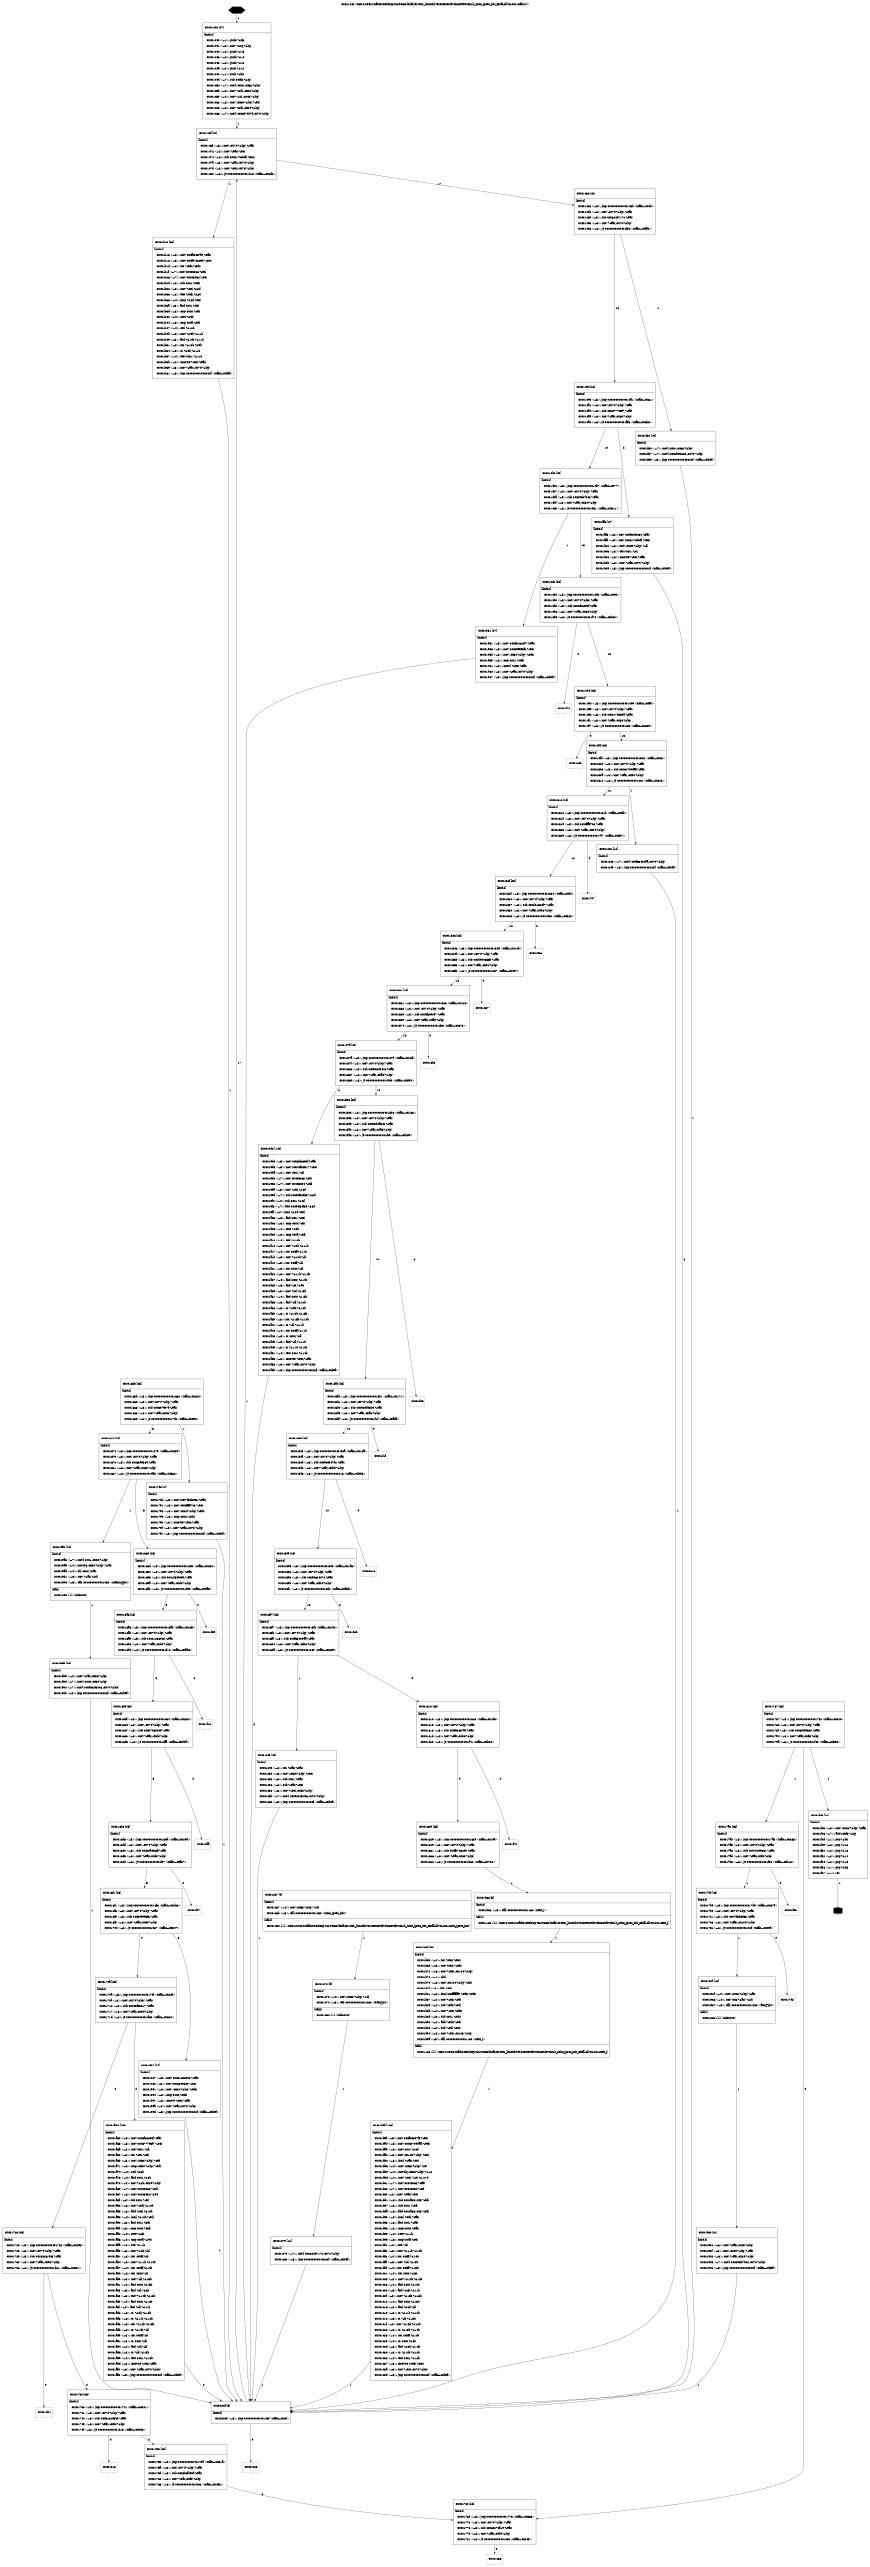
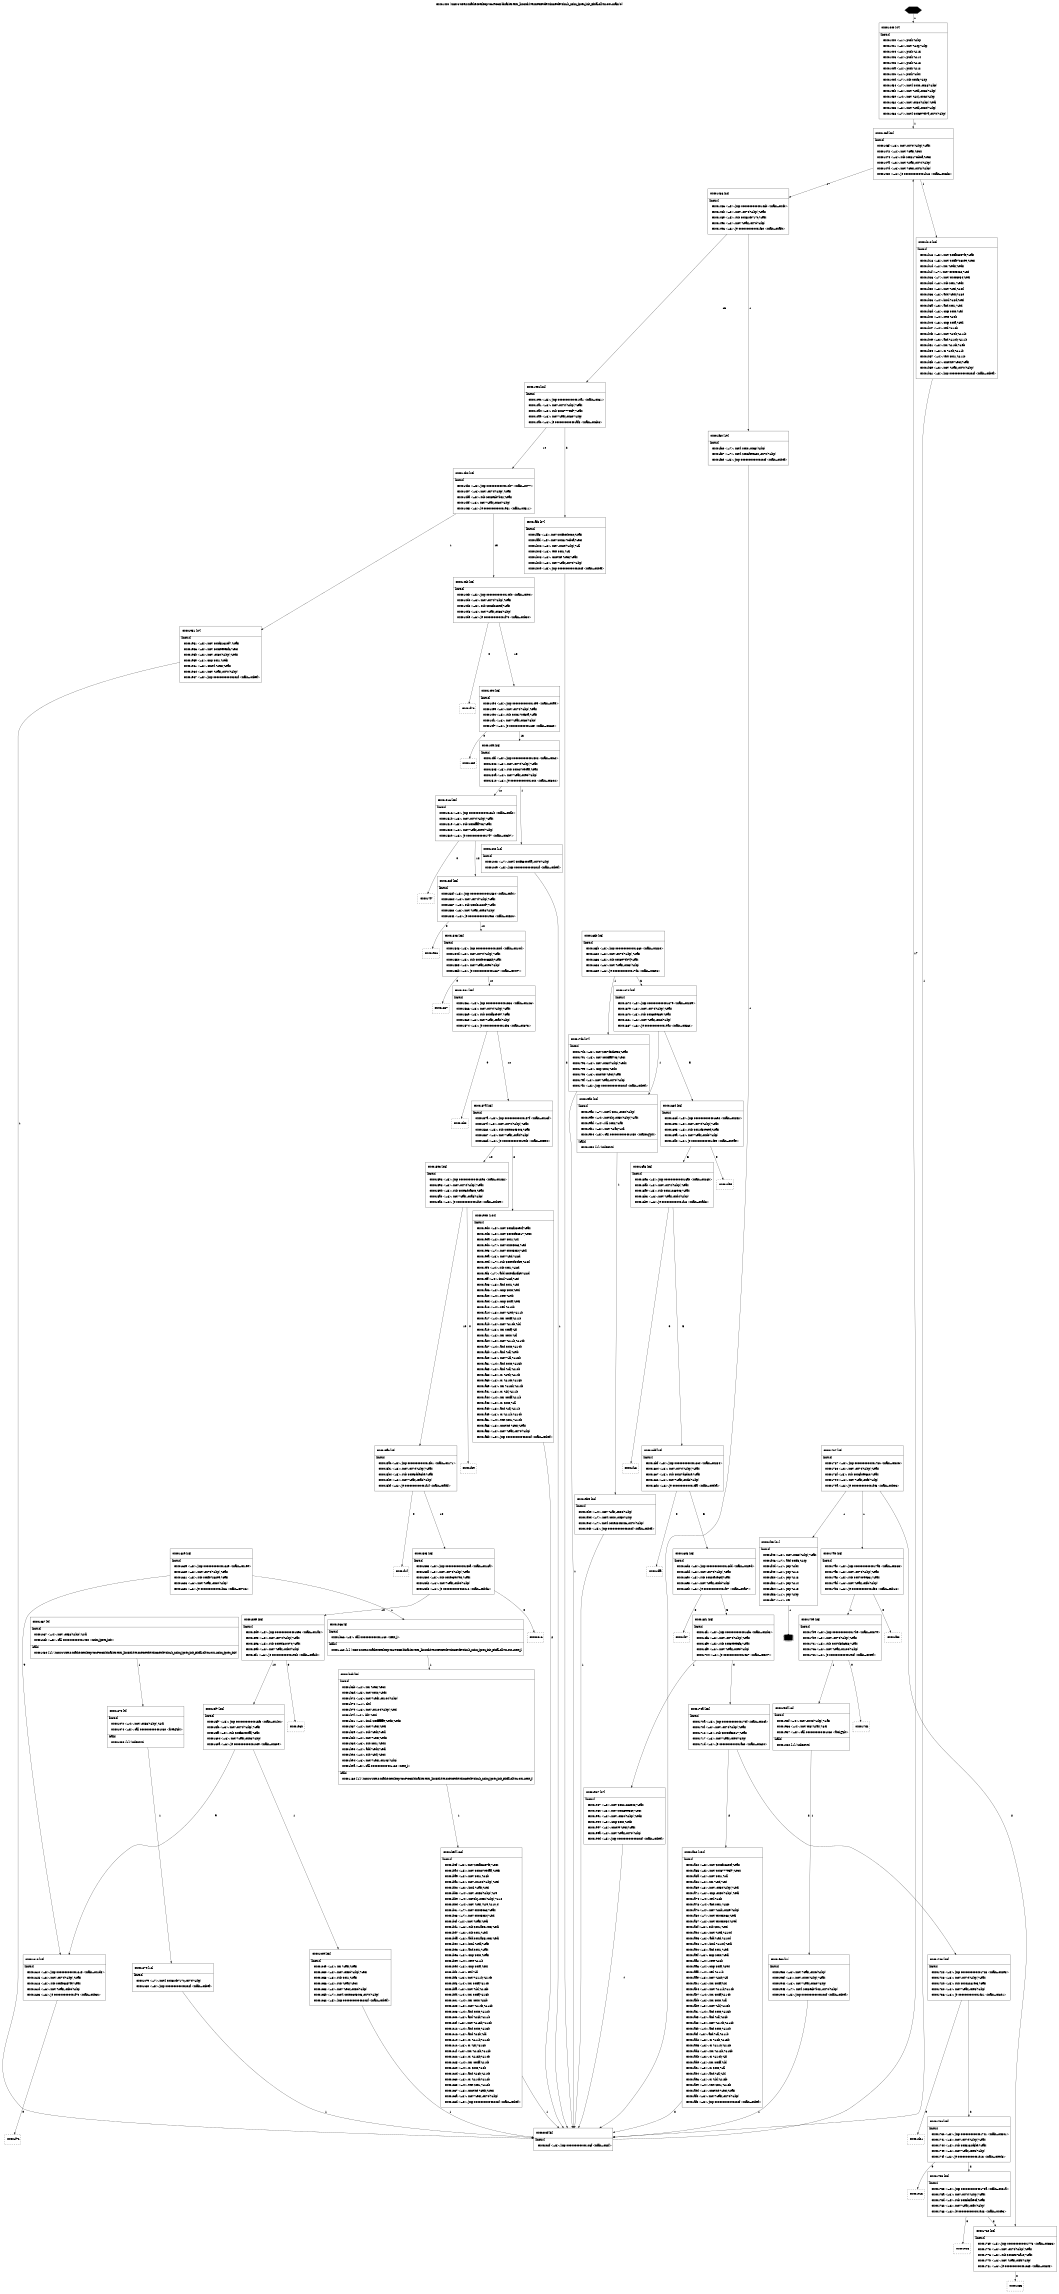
edge "0x401610 [25]" -> "0x401629 [25]": reversed
edge "0x4016f1 [25]" -> "0x401987 [27]": label " 6" -> " 1"
edge "0x40202f [5]" -> "0x401923": now "0x401755 [25]" -> "0x401923"
